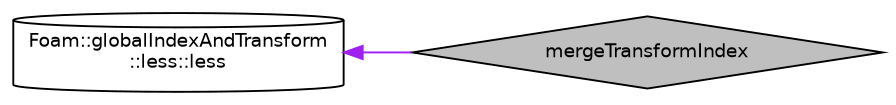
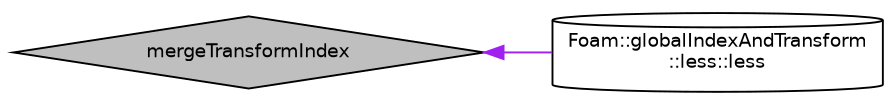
edge "mergeTransformIndex" -> "Foam::globalIndexAndTransform ::less::less": reversed
